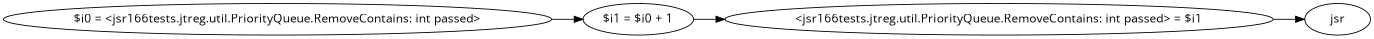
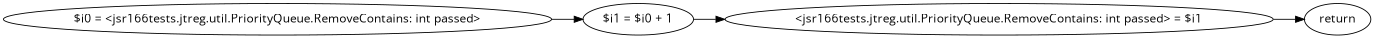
node "jsr": label "jsr" -> "return"
